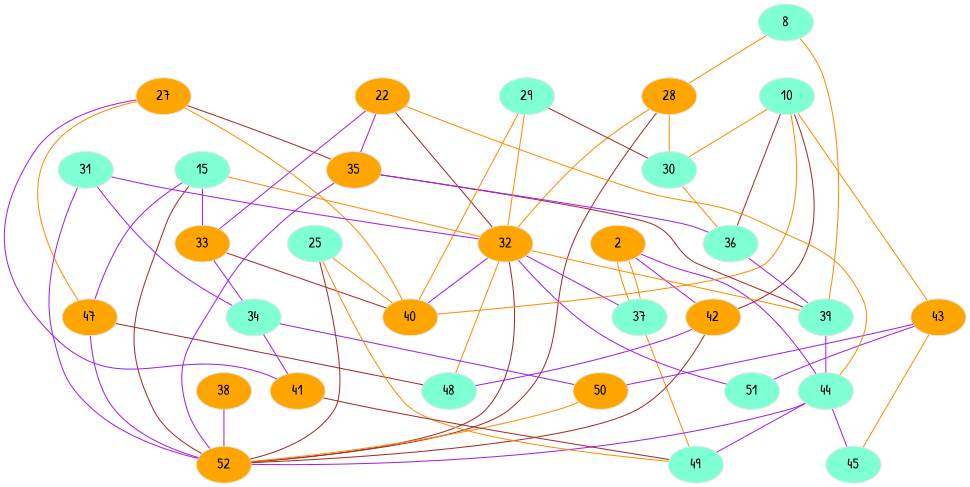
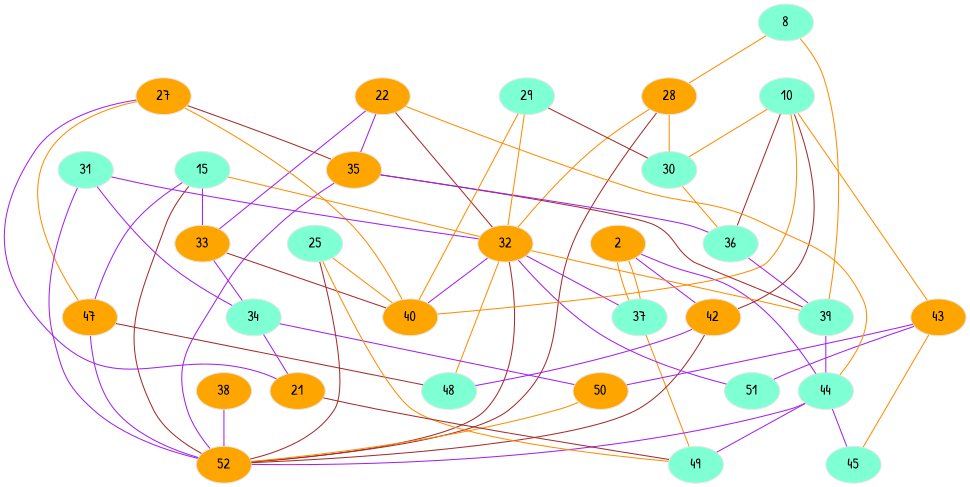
node "41": label "41" -> "21"
